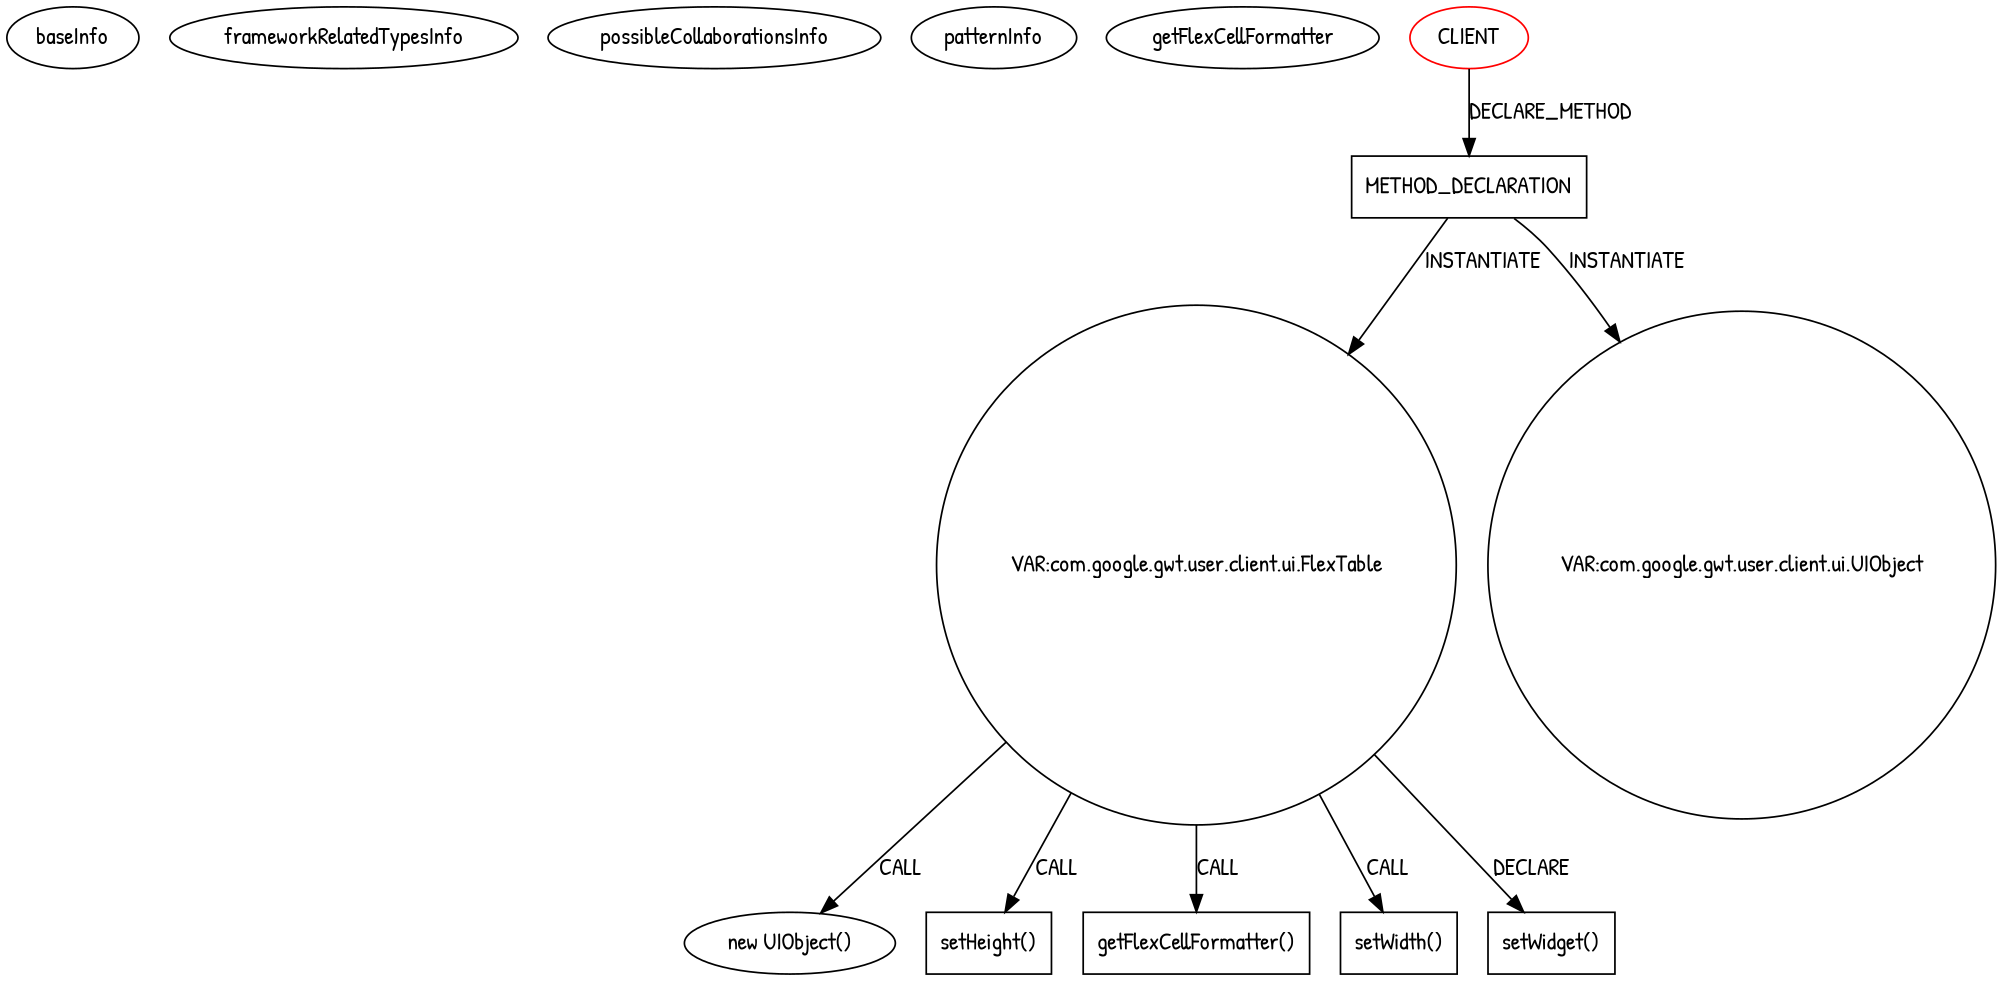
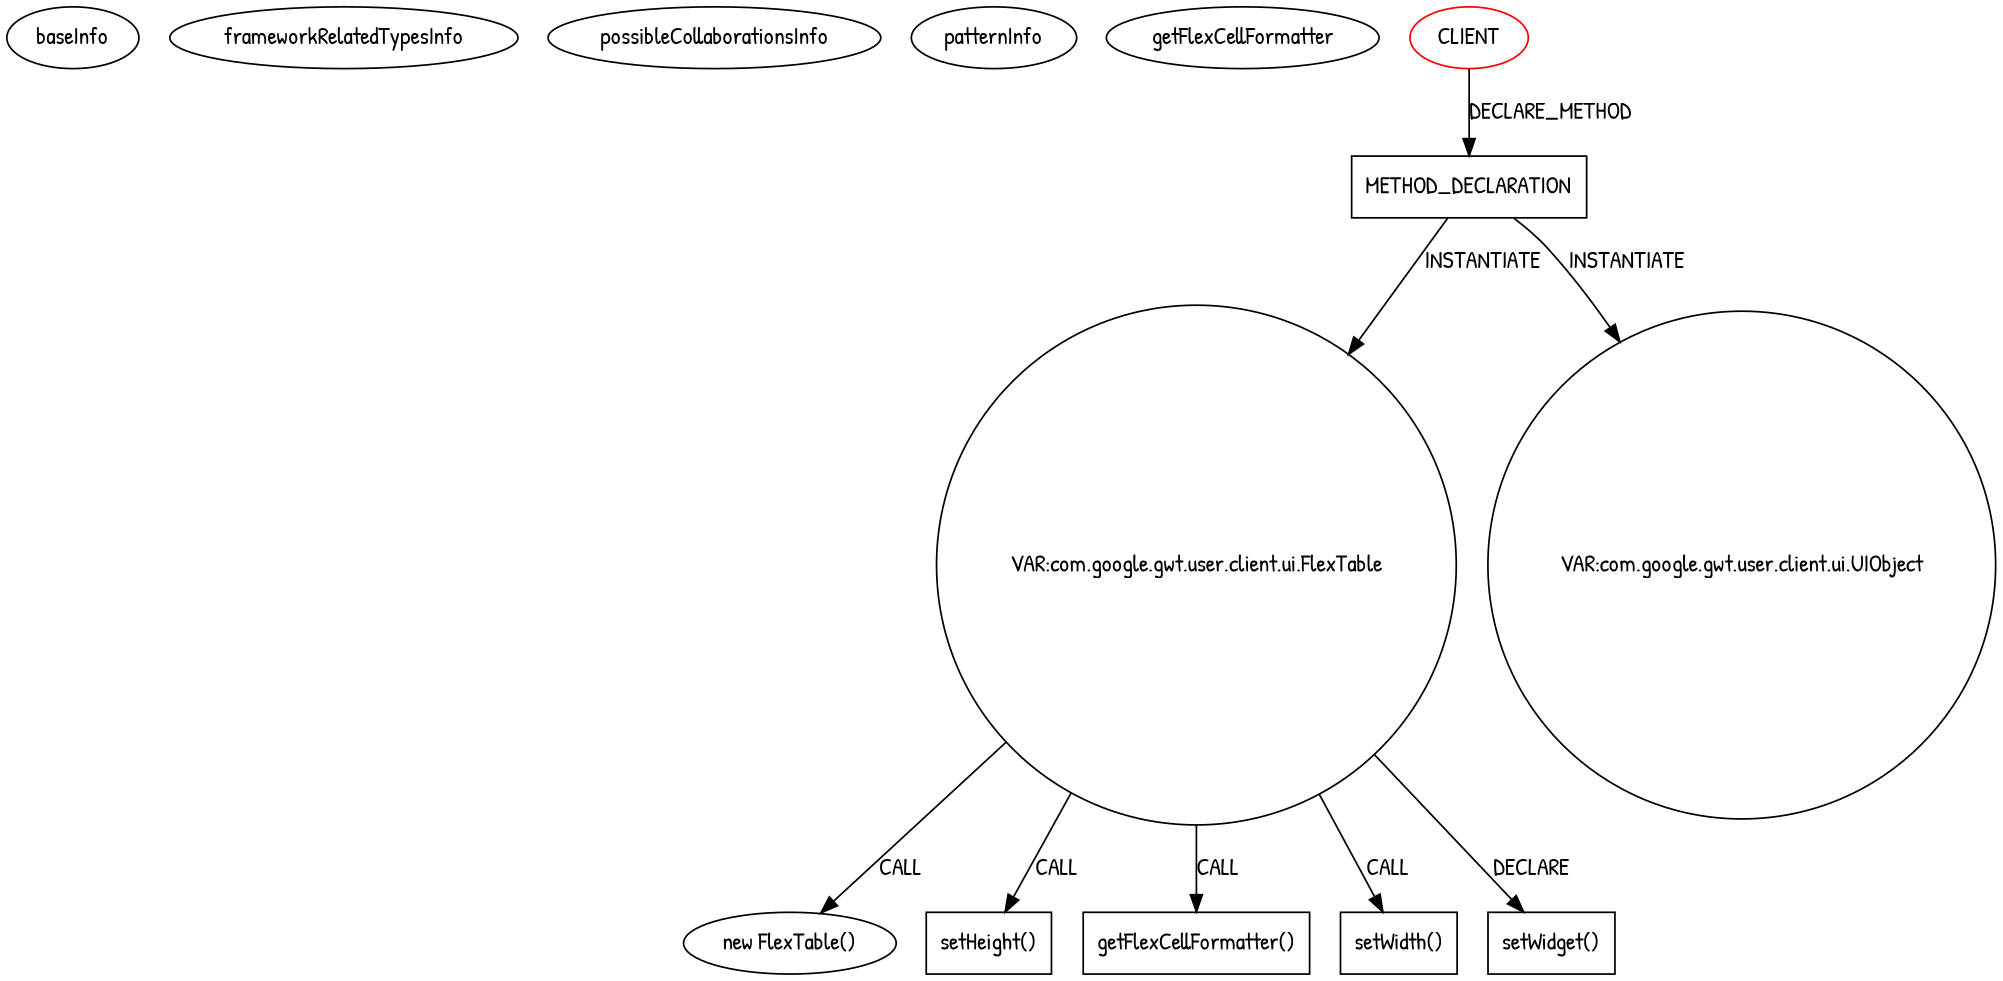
node "new UIObject()": label "new UIObject()" -> "new FlexTable()"
